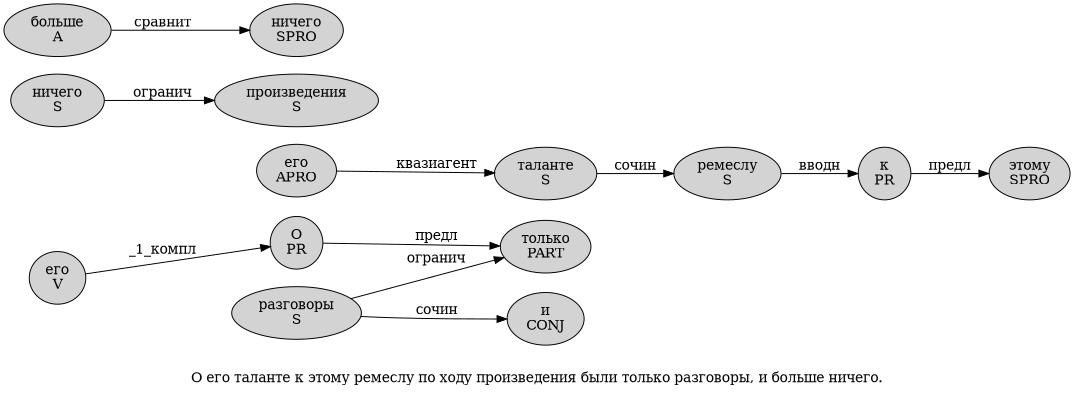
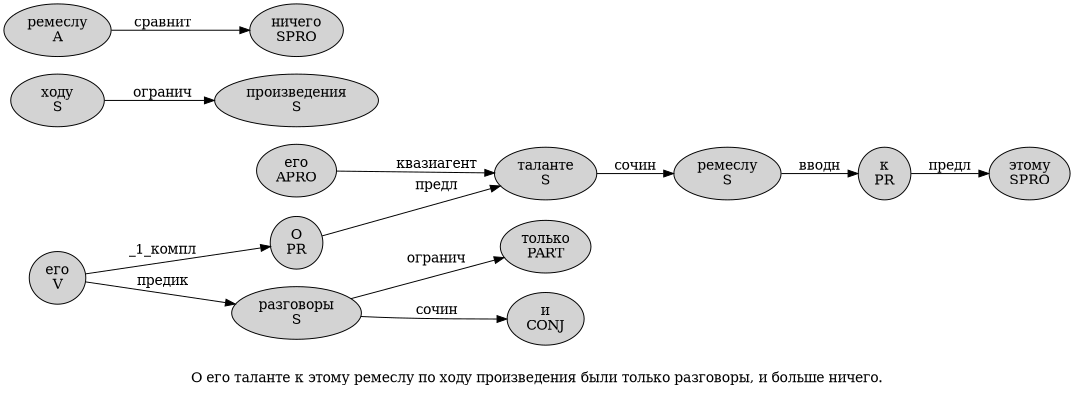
node "больше A": label "больше A" -> "ремеслу A"
node "ничего S": label "ничего S" -> "ходу S"
edge "О PR" -> "только PART": now "О PR" -> "таланте S"
edge "его V" -> "разговоры S": added, label "предик"
